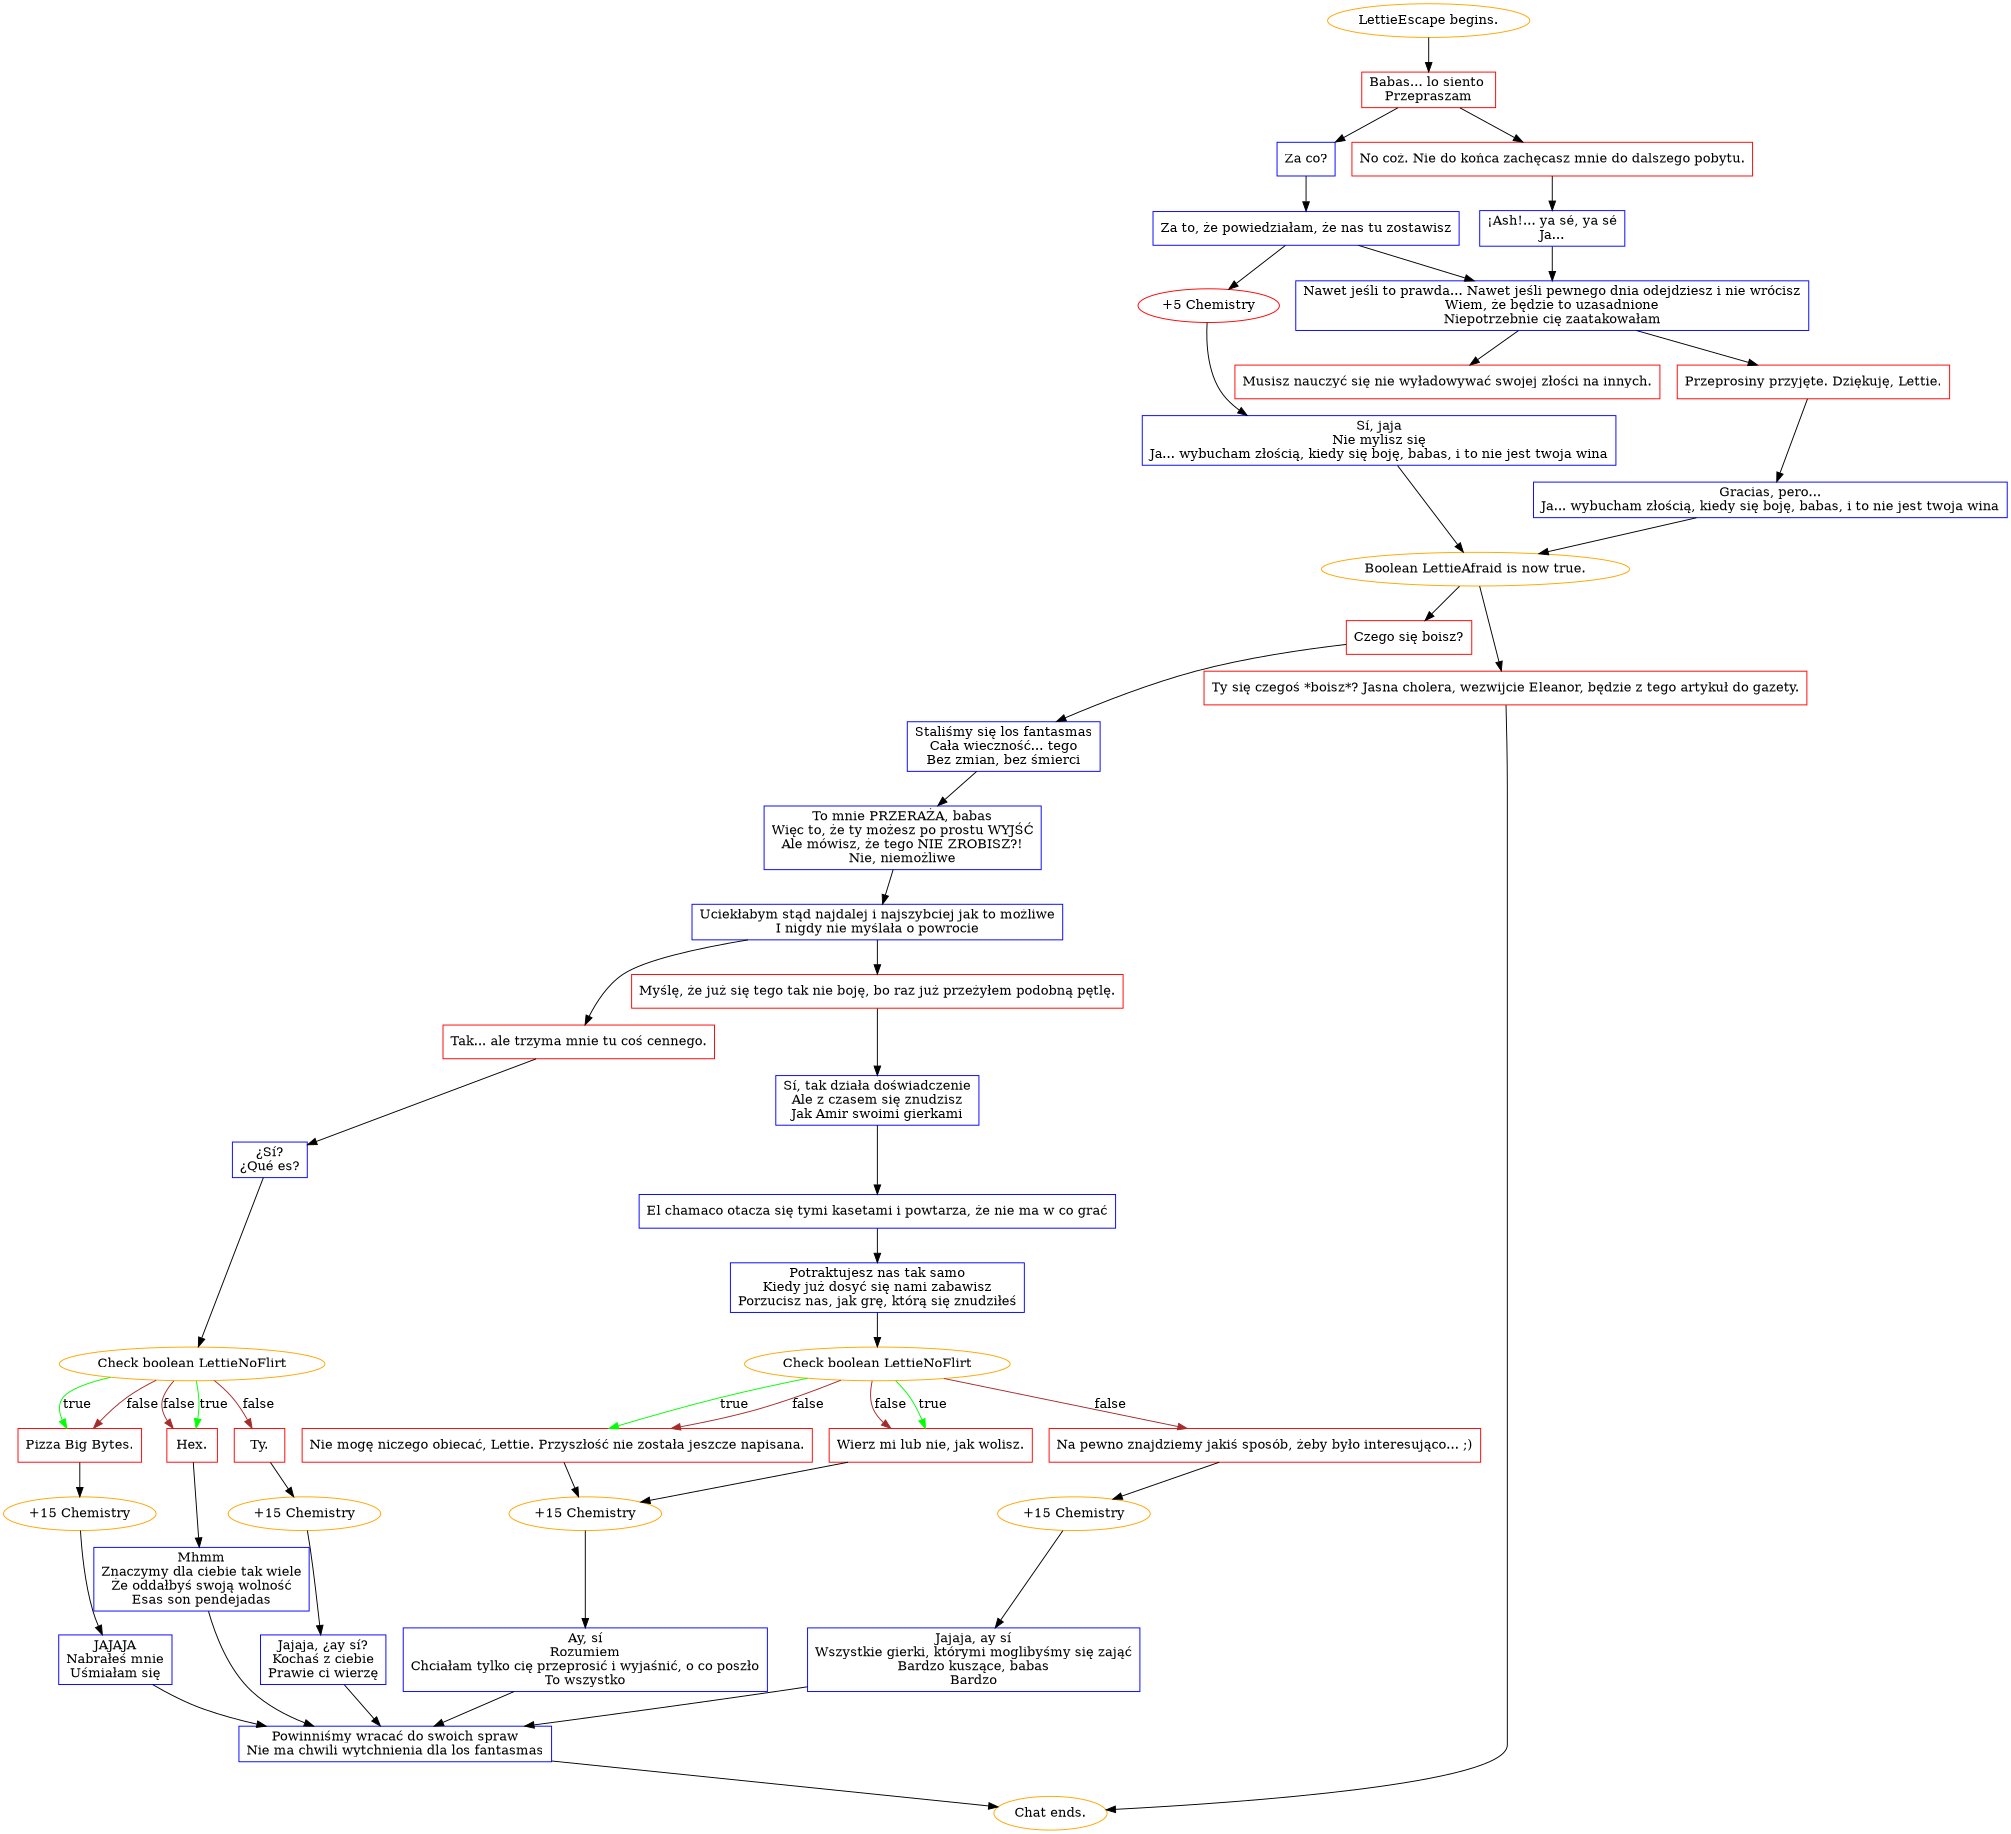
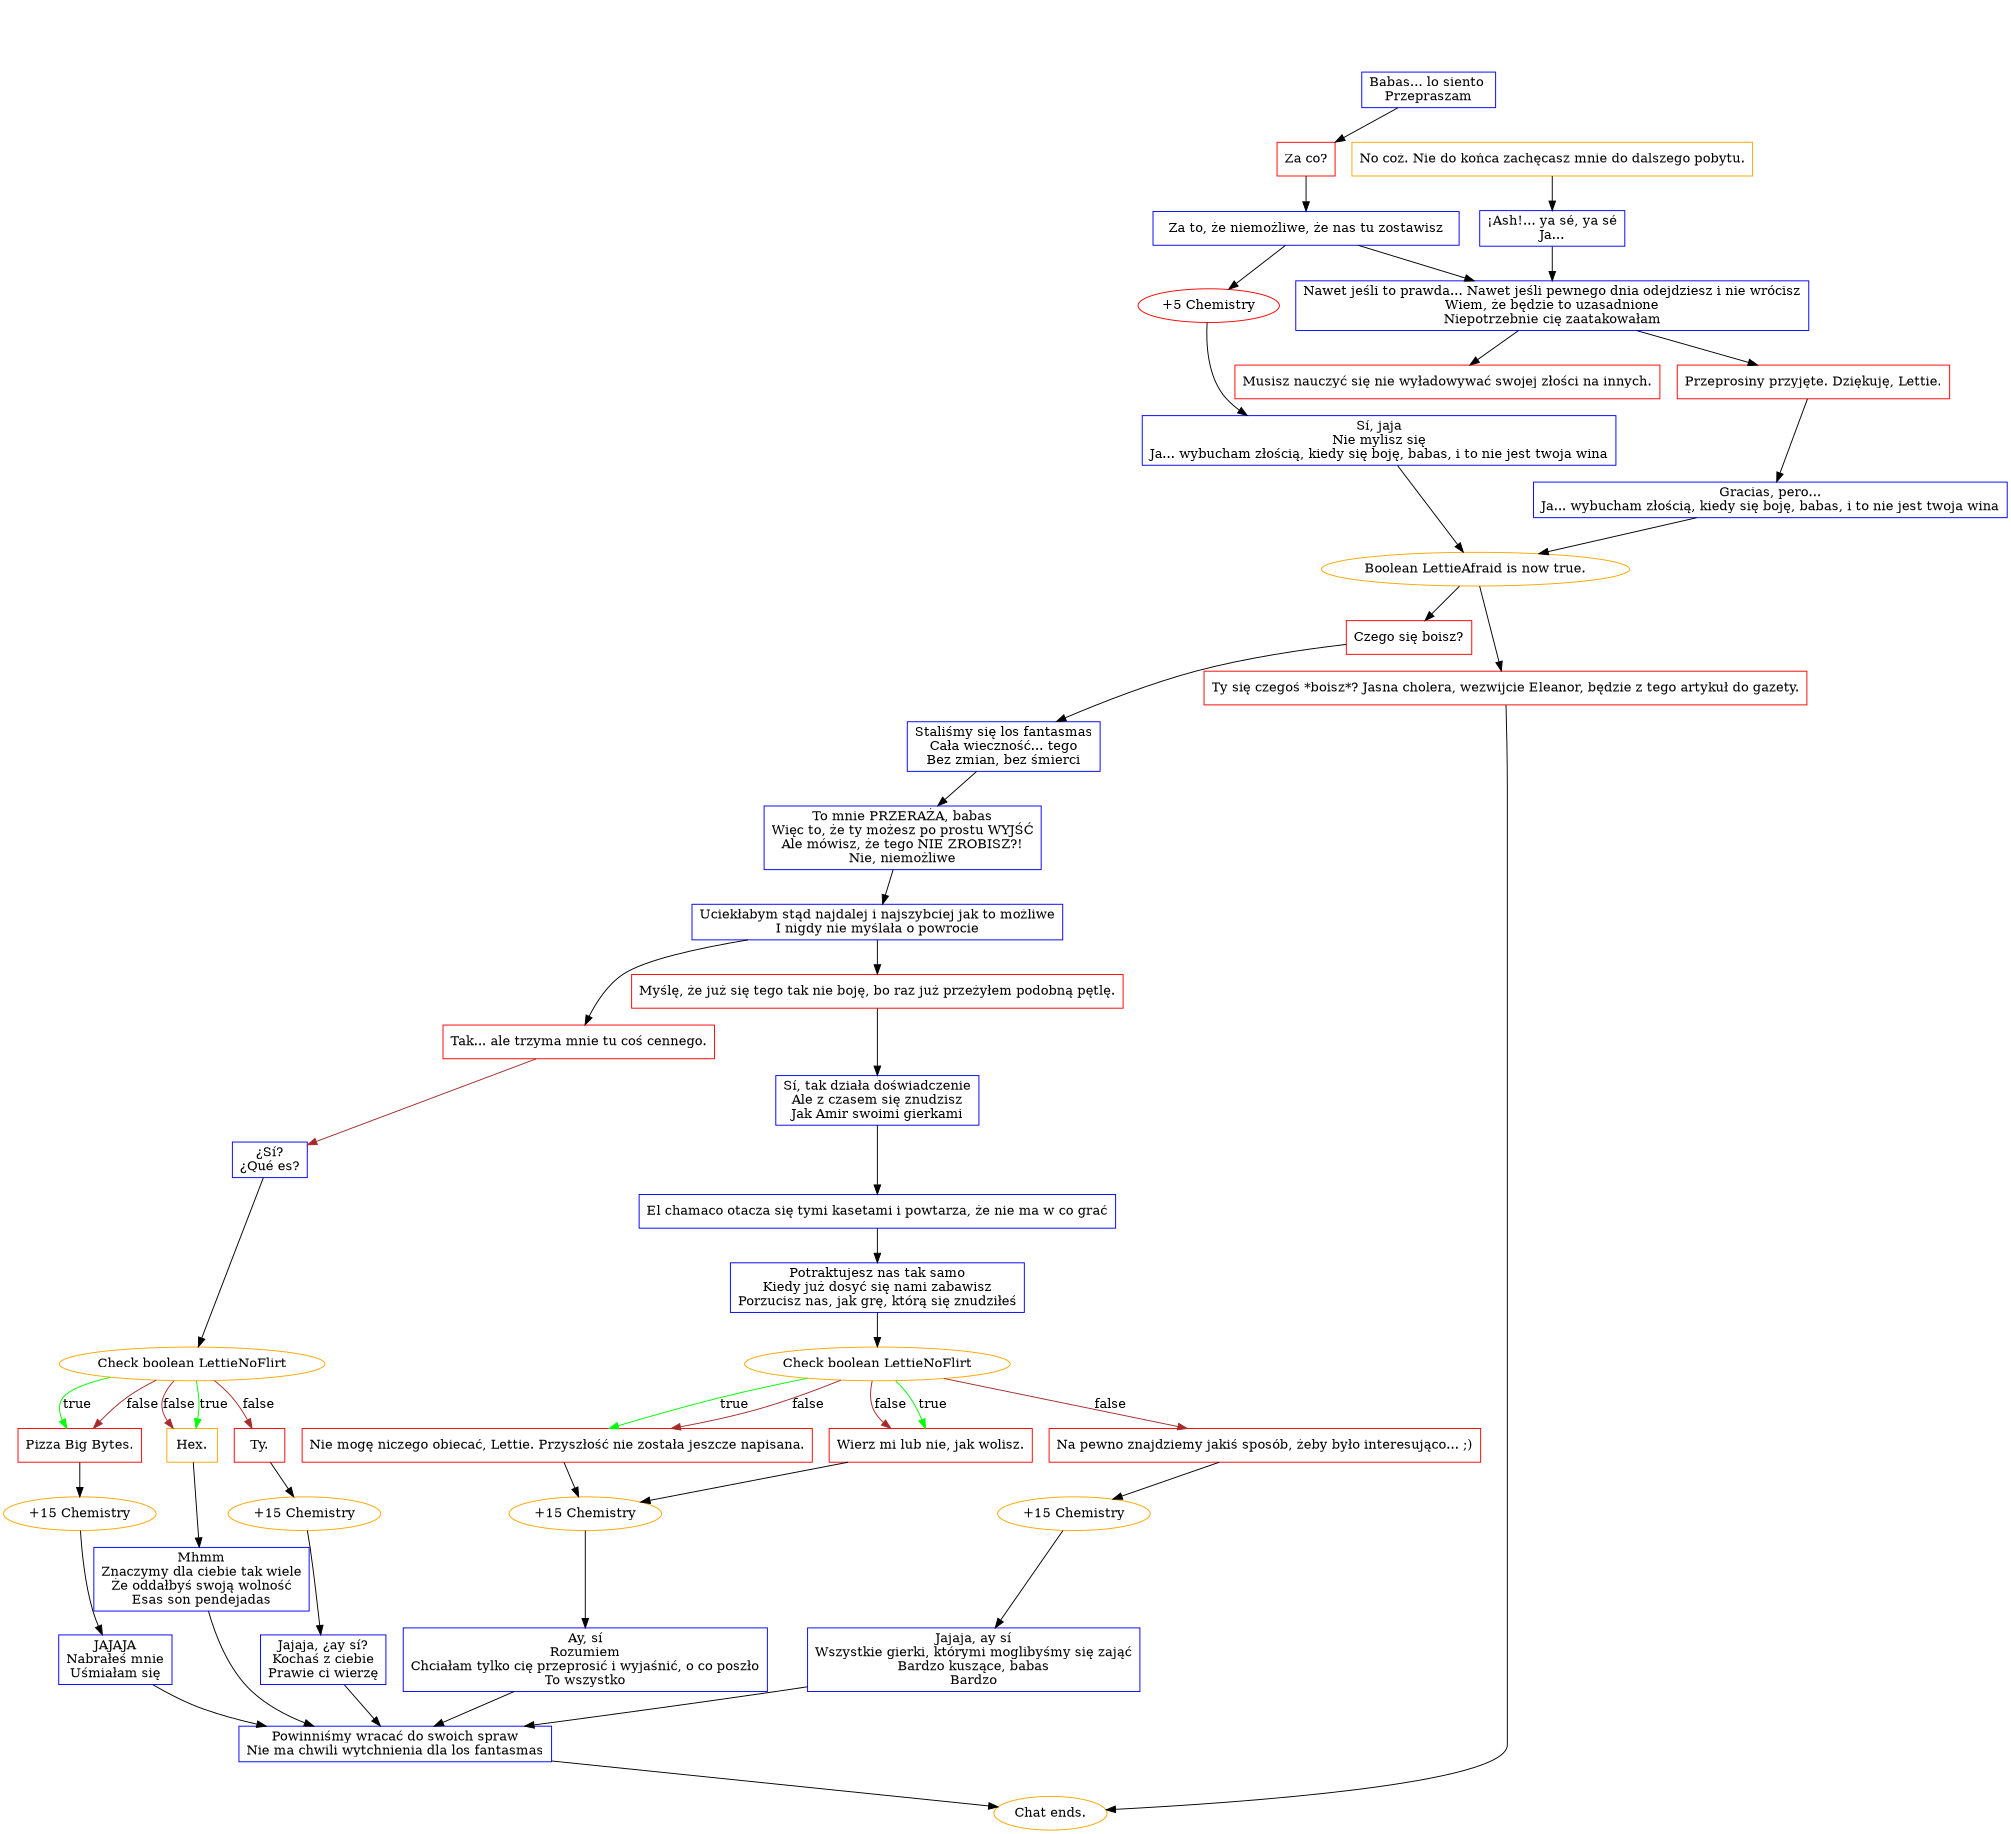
node "LettieEscape begins.": removed
node "Babas... lo siento Przepraszam": color red -> blue
edge "Babas... lo siento Przepraszam" -> "No coż. Nie do końca zachęcasz mnie do dalszego pobytu.": removed
node "Za co?": color blue -> red
node "No coż. Nie do końca zachęcasz mnie do dalszego pobytu.": color red -> orange
node "Za to, że powiedziałam, że nas tu zostawisz": label "Za to, że powiedziałam, że nas tu zostawisz" -> "Za to, że niemożliwe, że nas tu zostawisz"
edge "Tak... ale trzyma mnie tu coś cennego." -> "¿Sí? ¿Qué es?": color black -> brown
node "Hex.": color red -> orange
